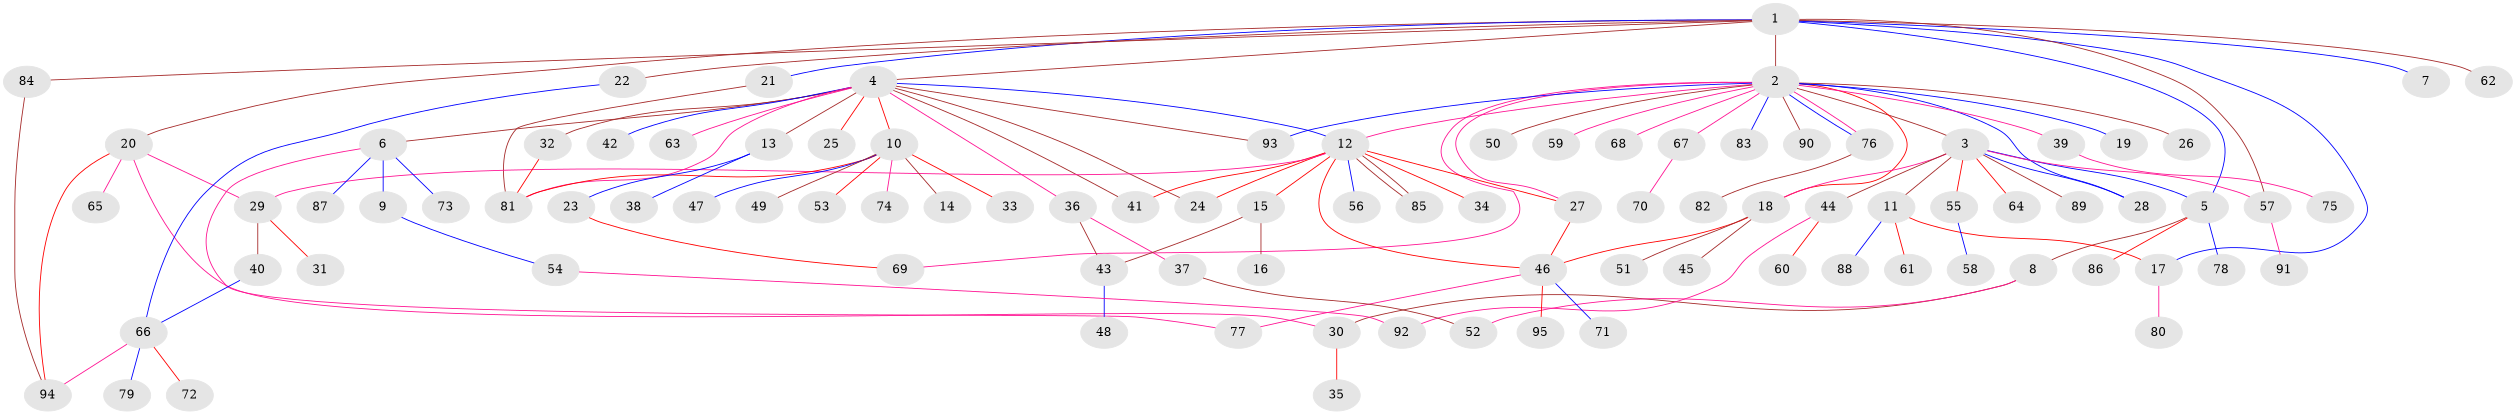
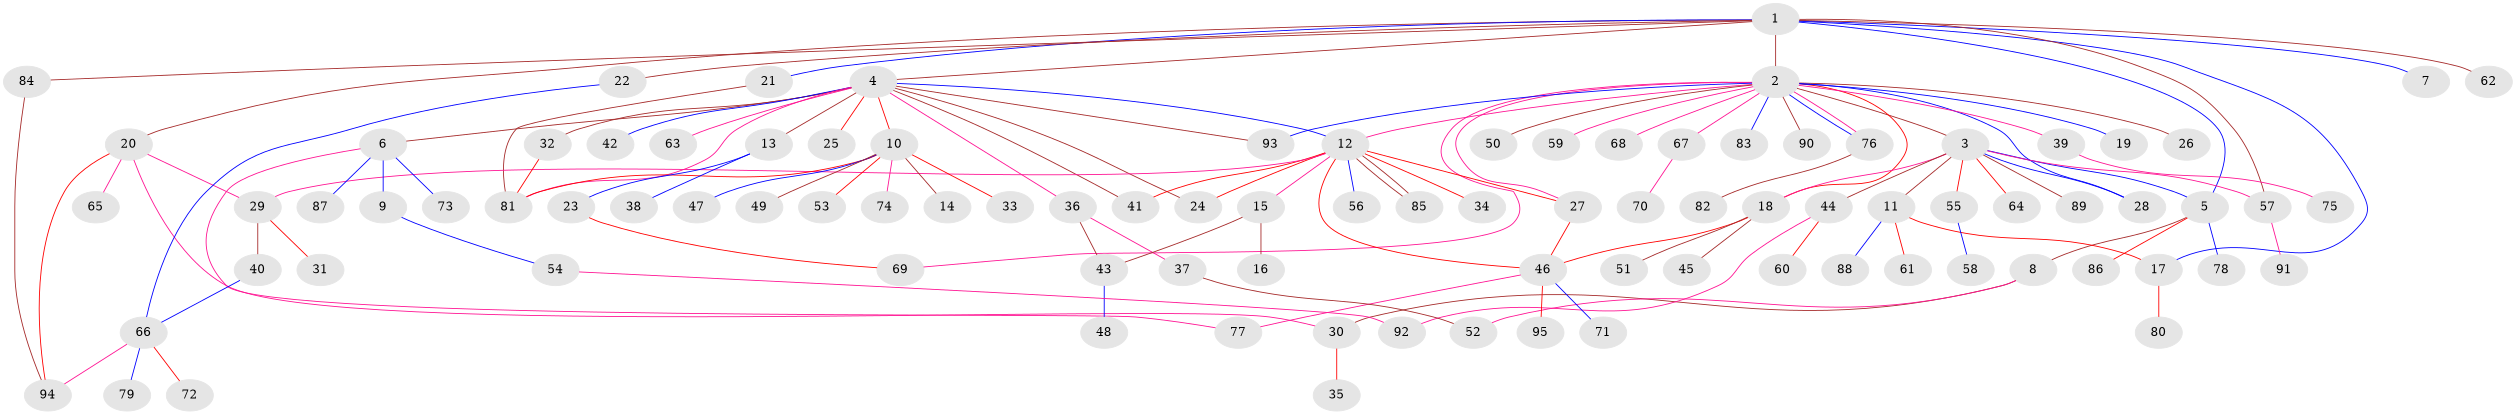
edge "12" -- "15": color red -> deeppink
edge "17" -- "80": color deeppink -> red
